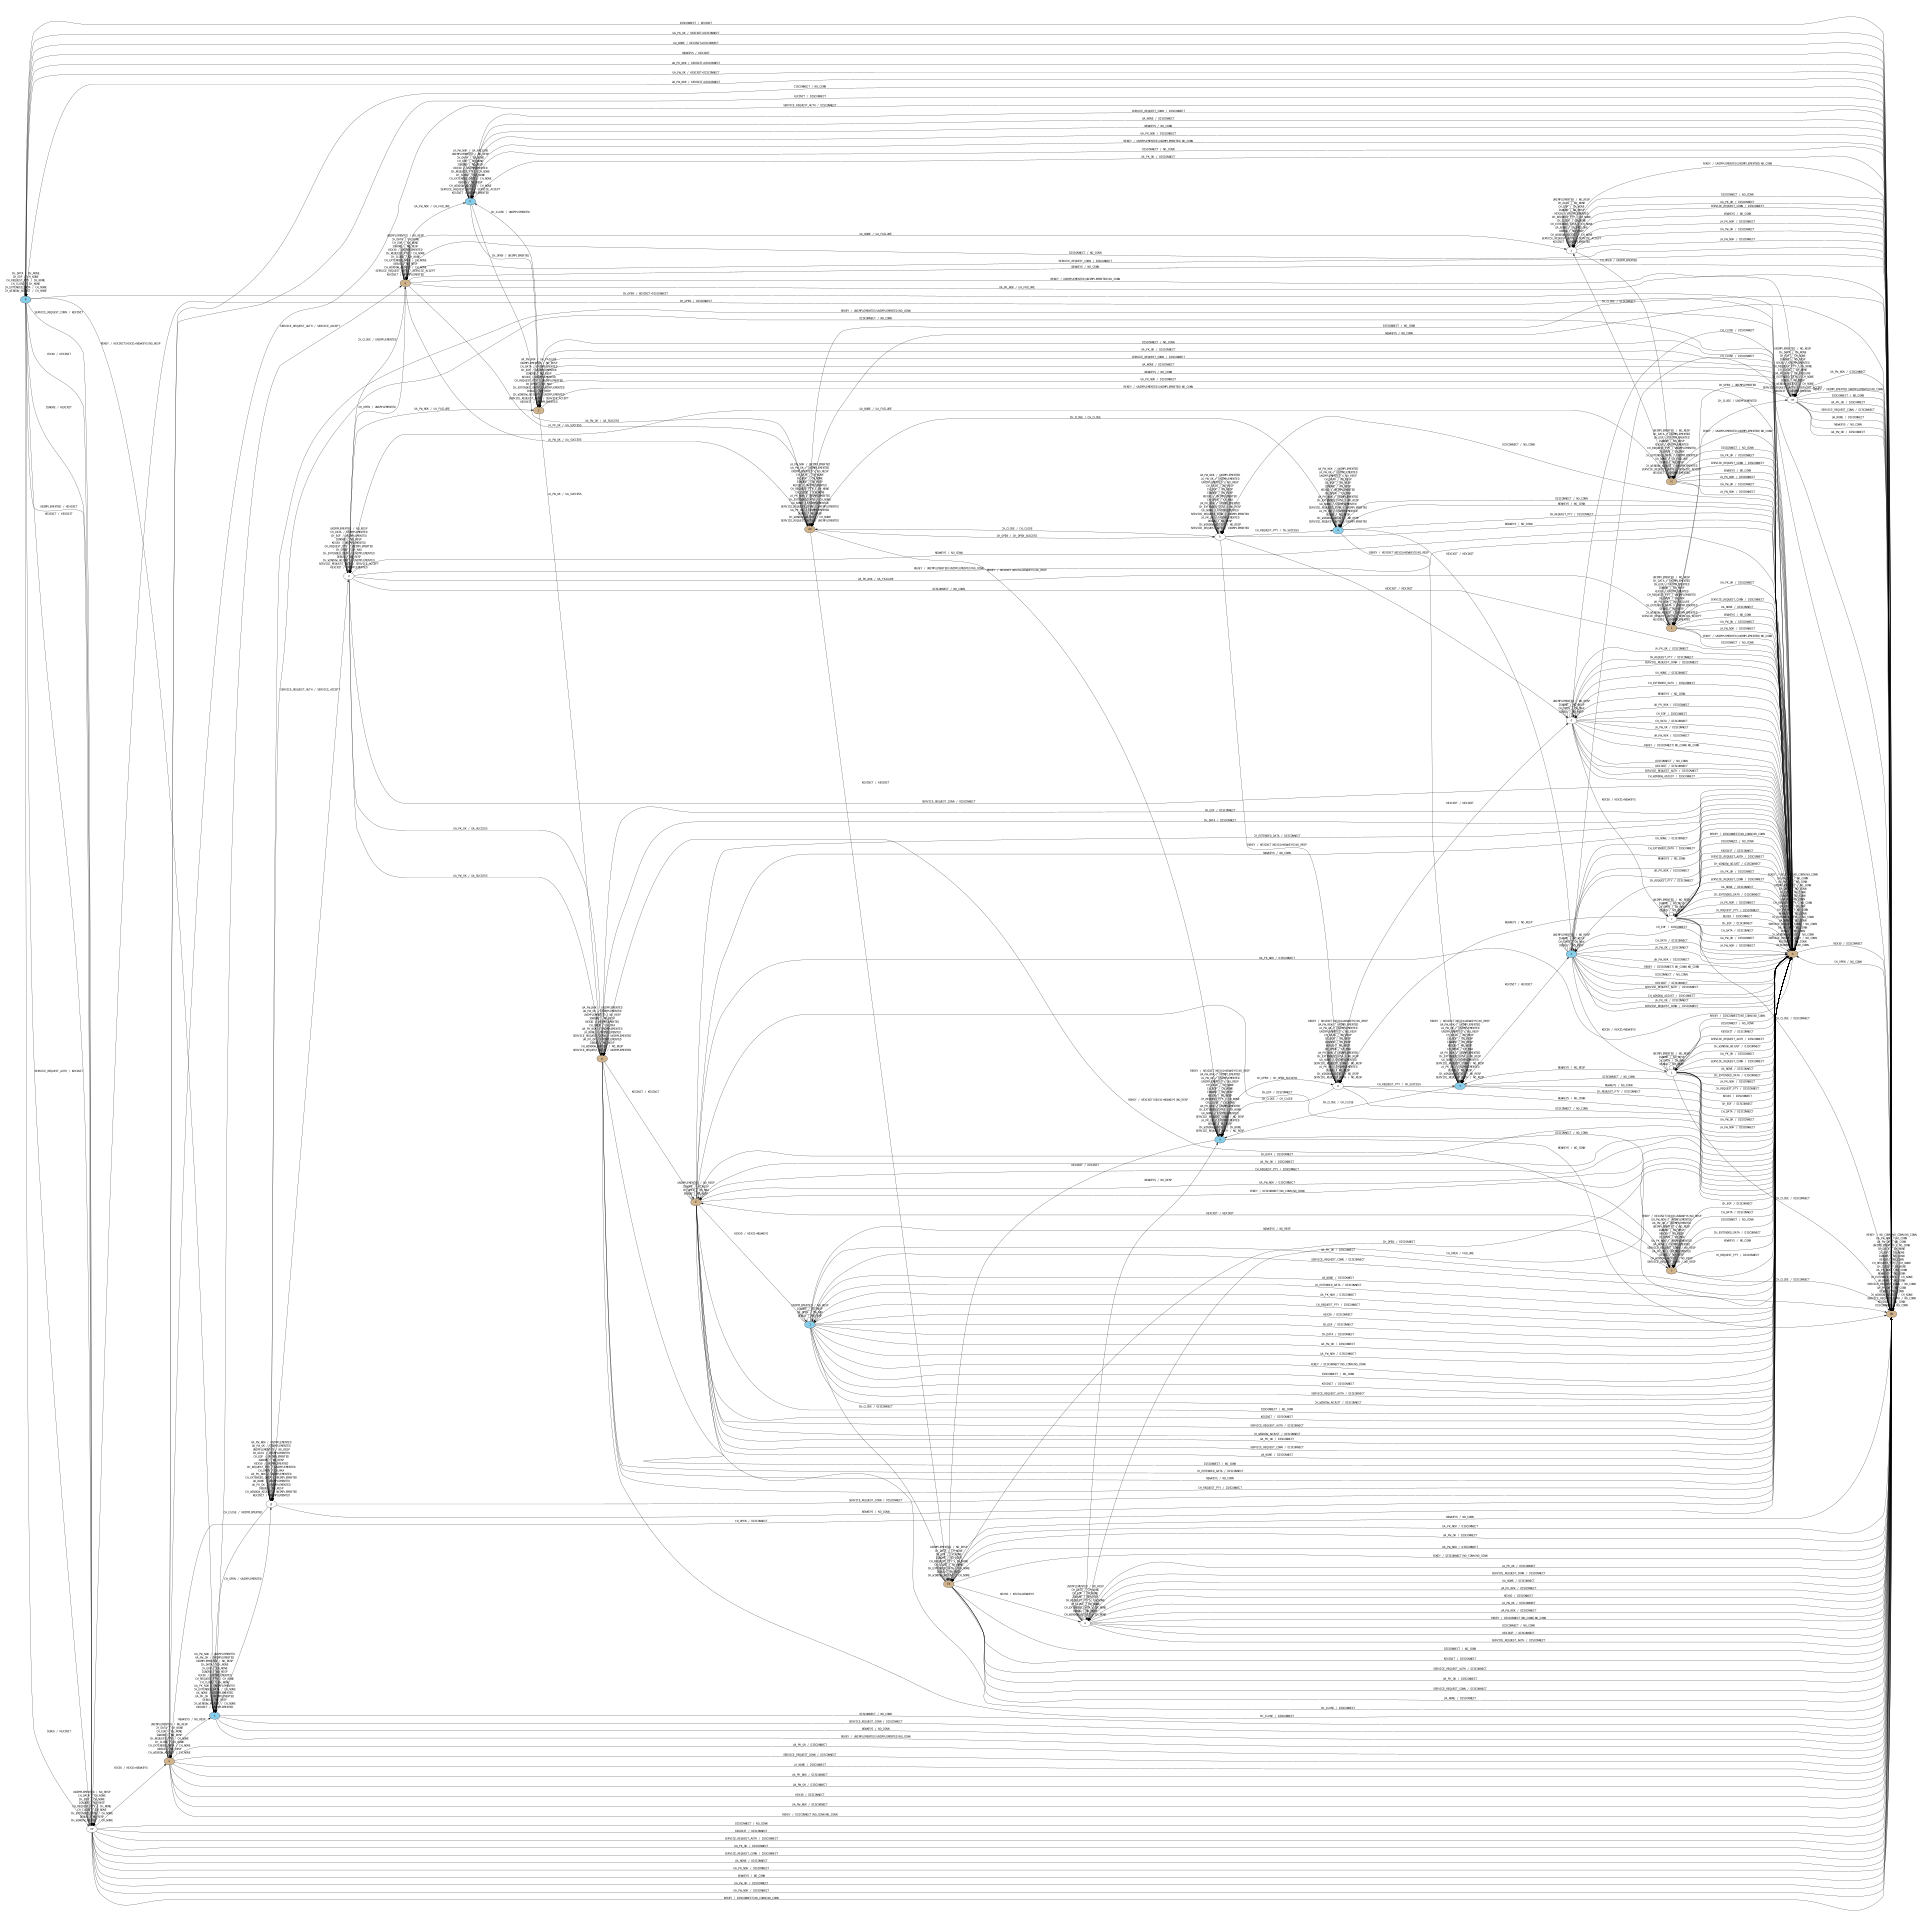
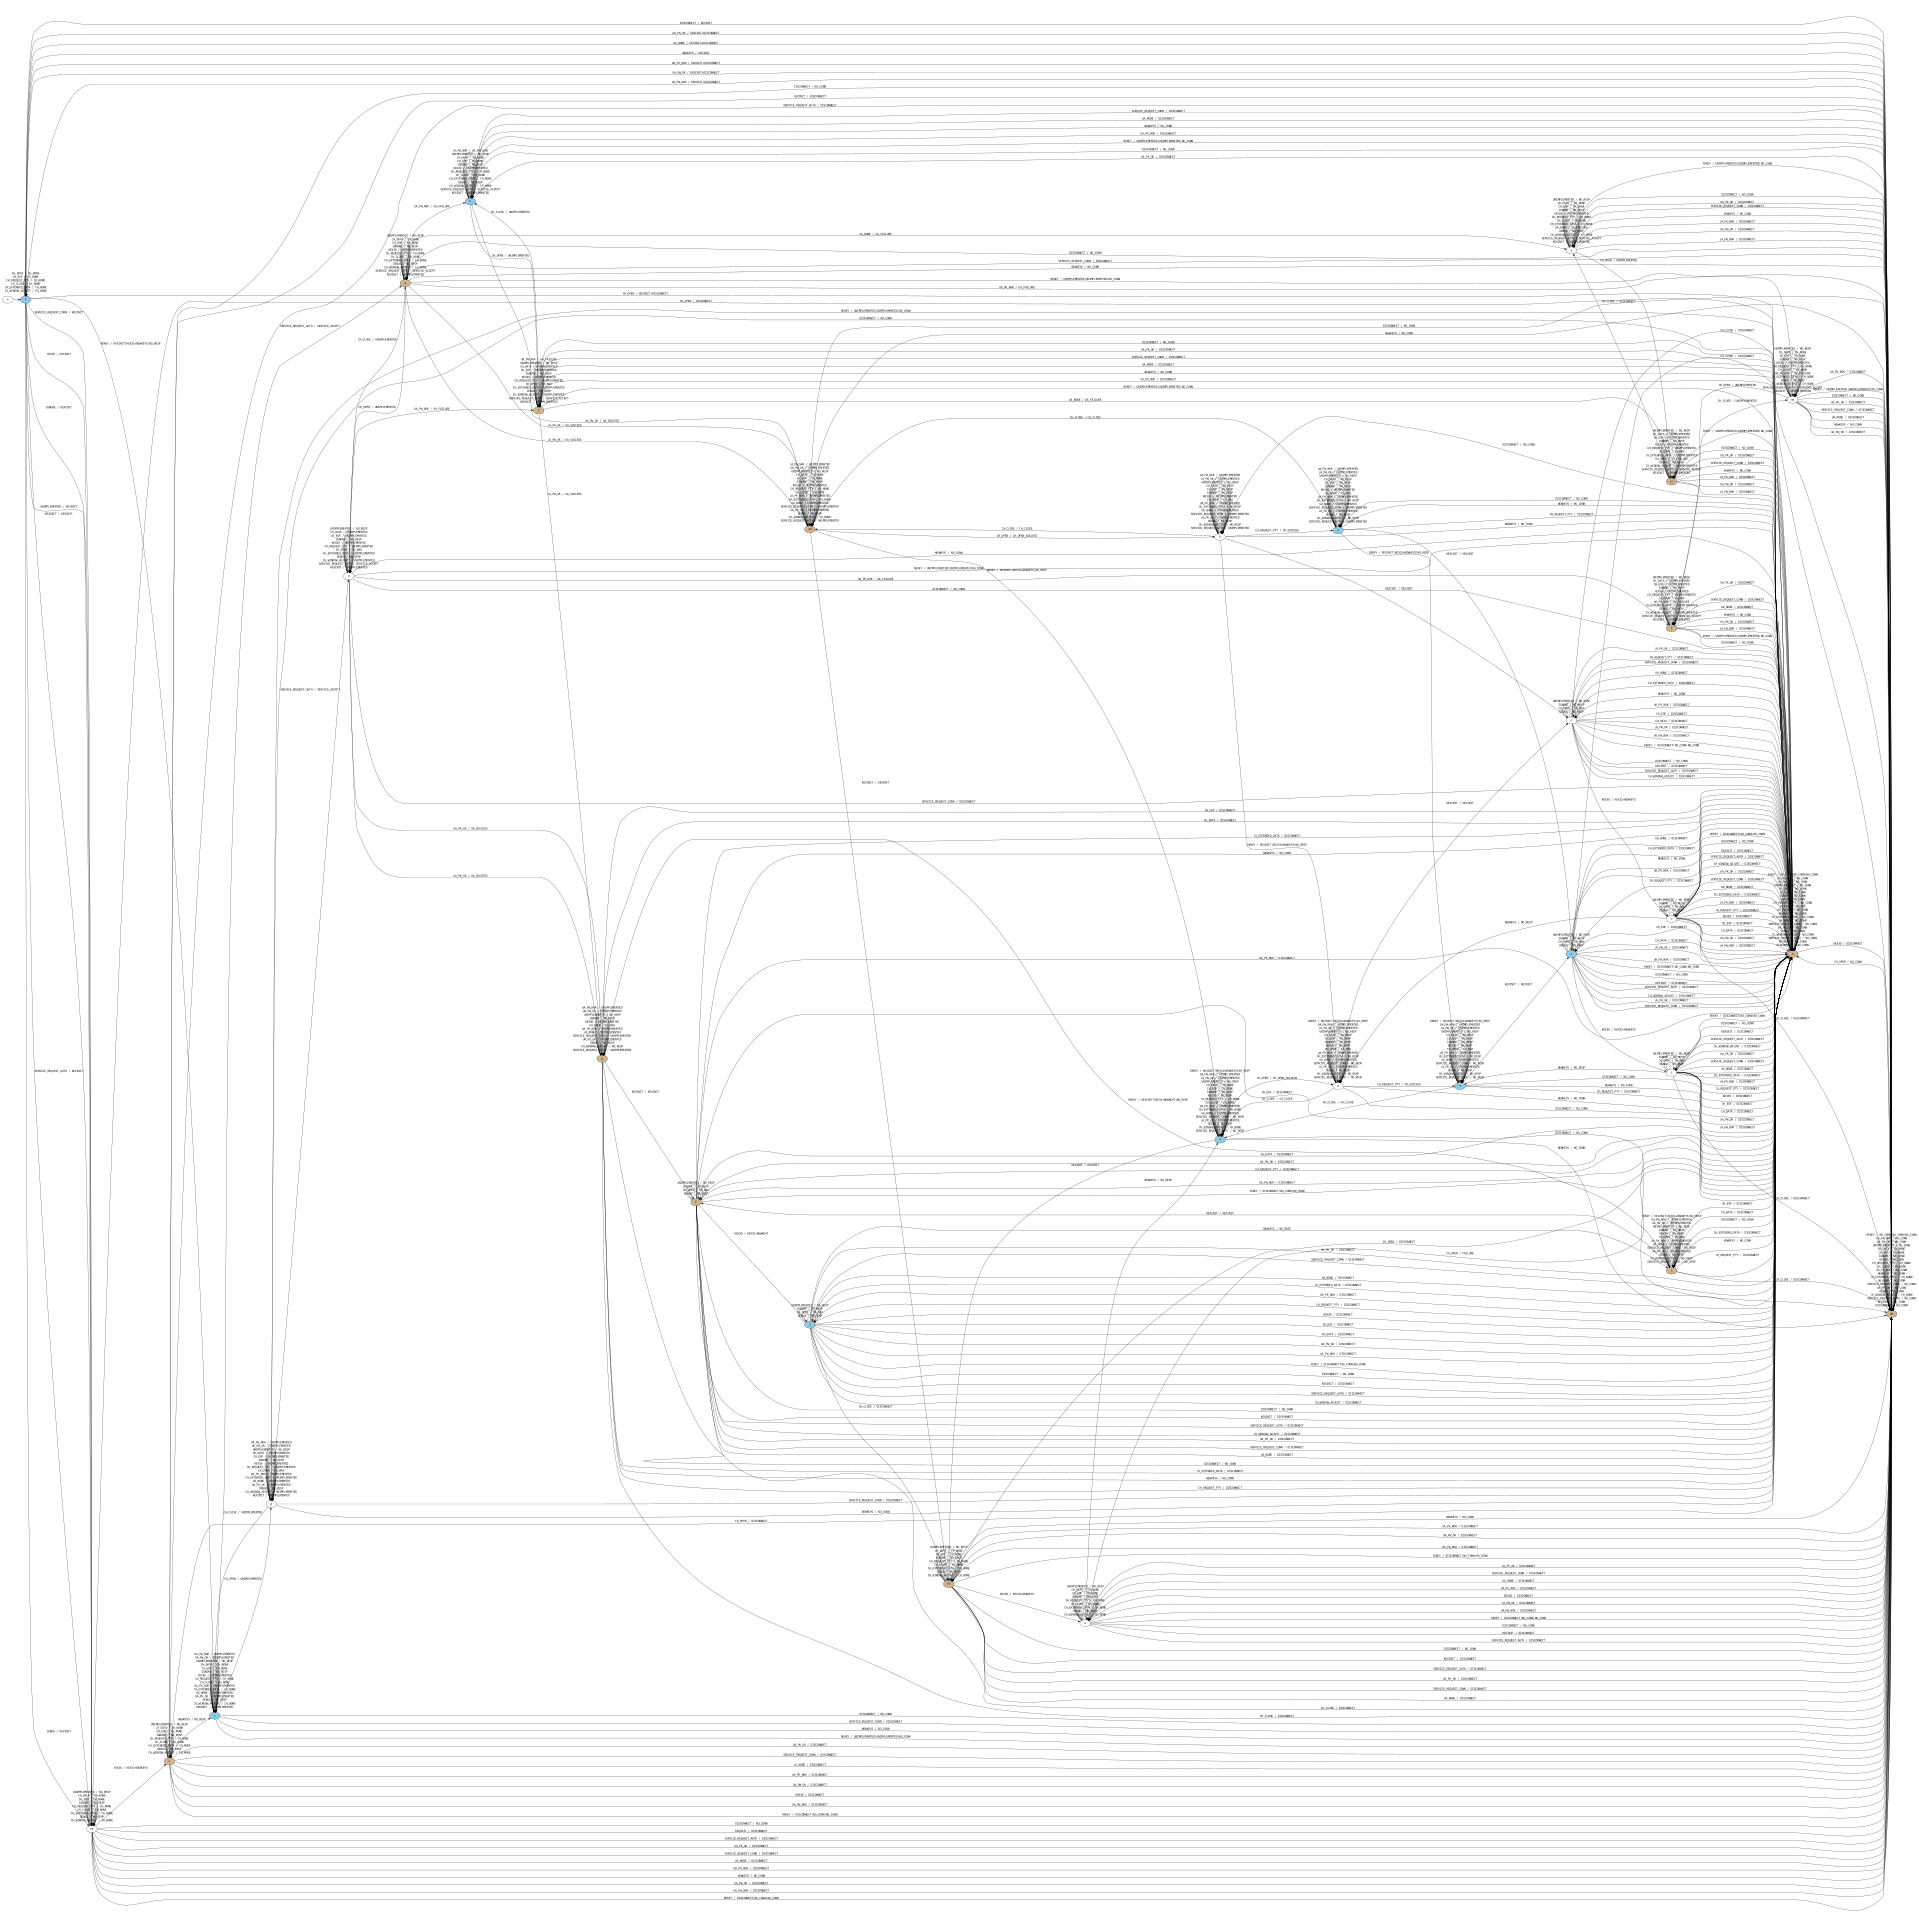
node "e": added
edge "a" -> "cc": now "r" -> "cc"
